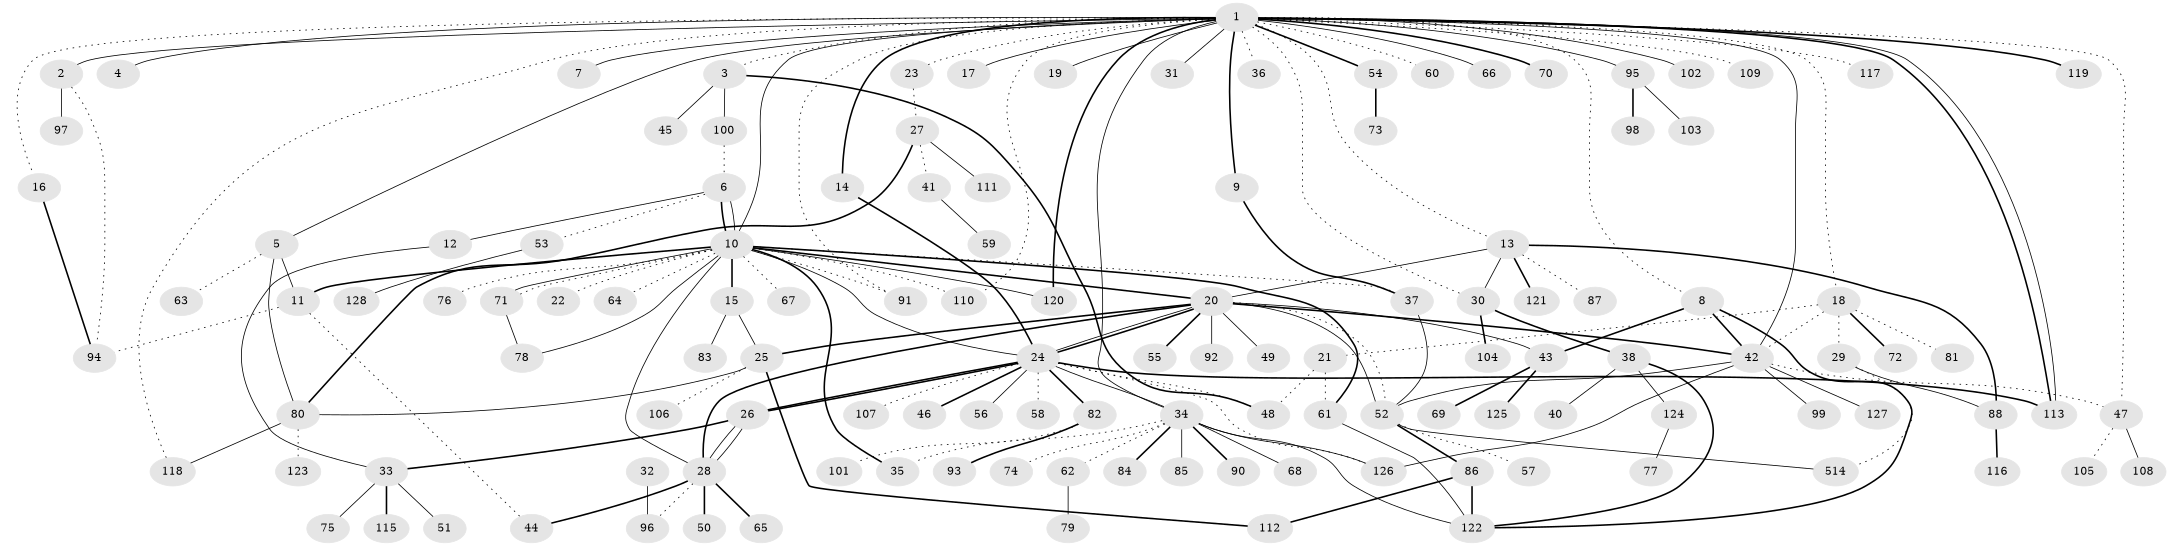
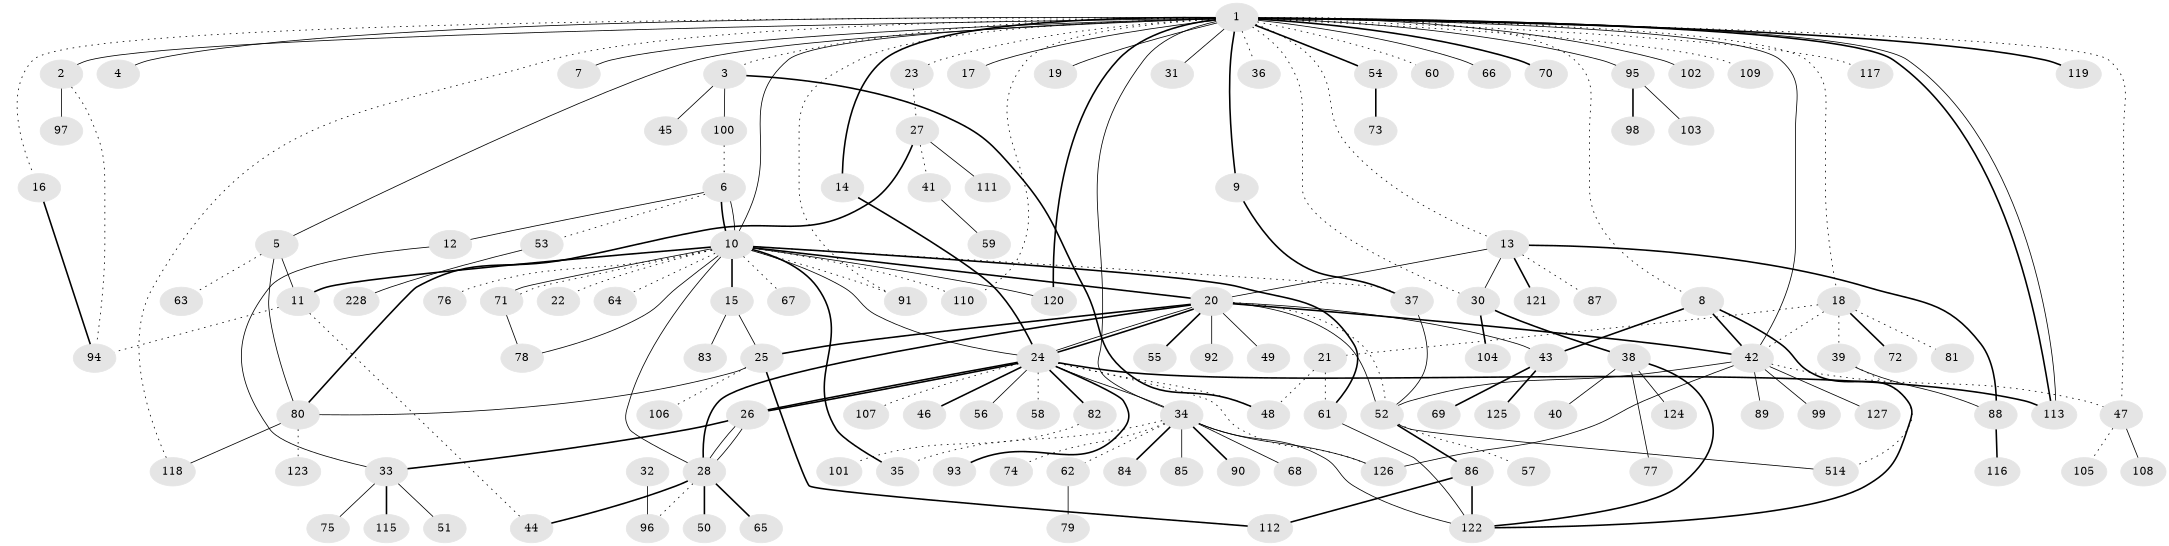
node "128": label "128" -> "228"
node "29": label "29" -> "39"
node "89": added
edge "124" -- "77": now "38" -- "77"
edge "82" -- "93": now "24" -- "93"
